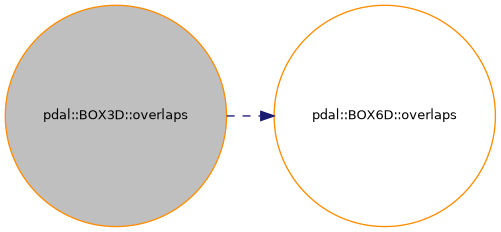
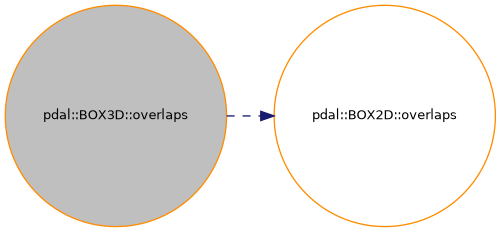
node "pdal::BOX6D::overlaps": label "pdal::BOX6D::overlaps" -> "pdal::BOX2D::overlaps"
